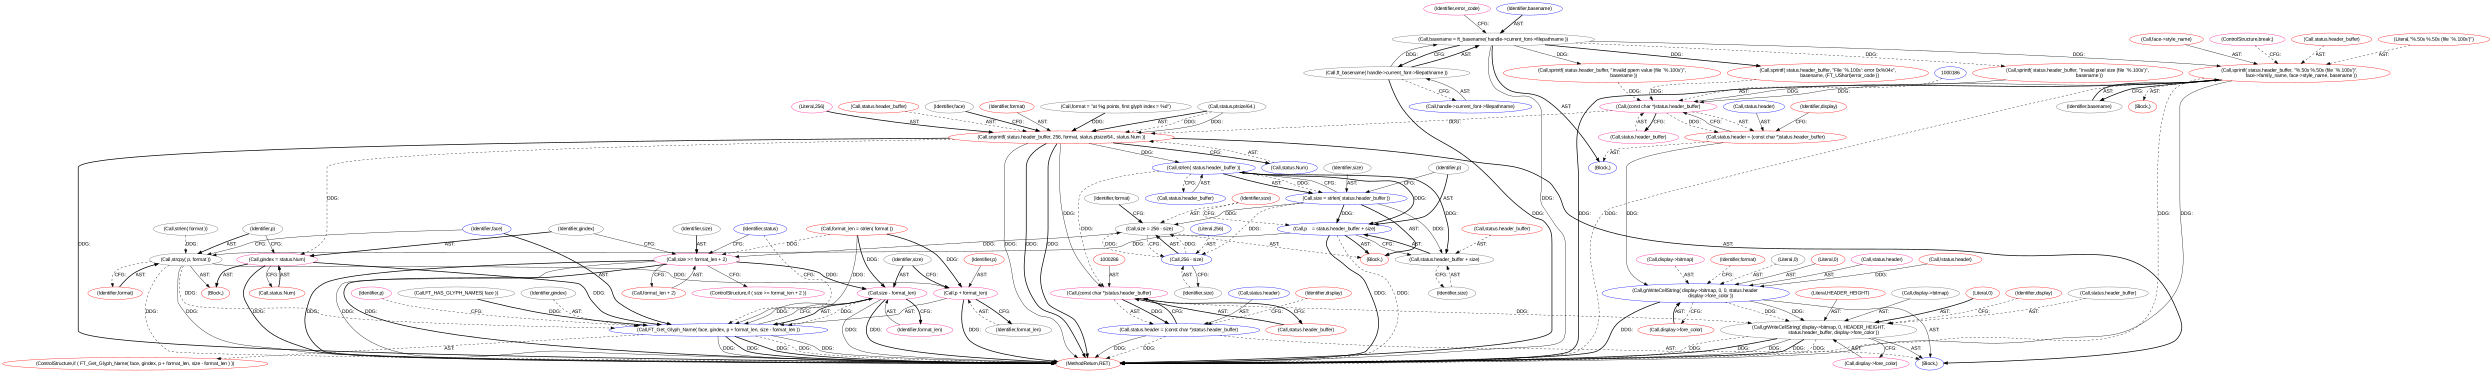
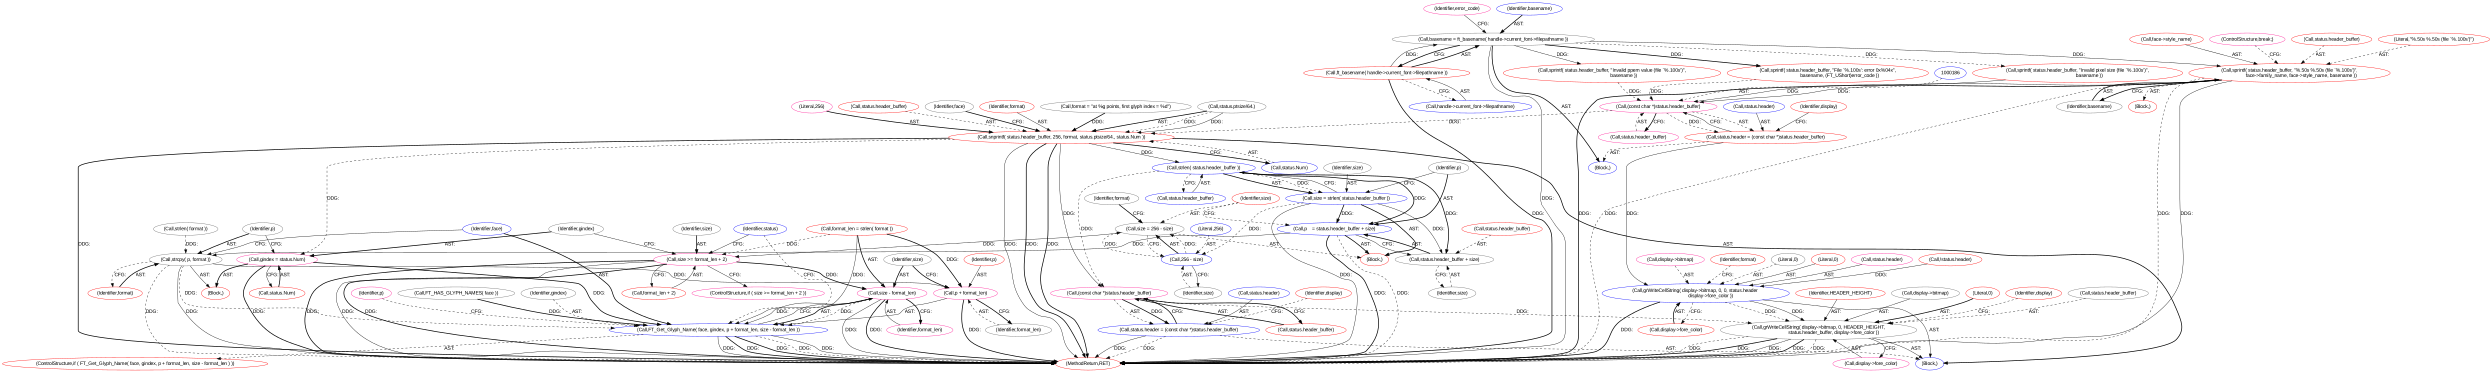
node "(Call,ft_basename( handle->current_font->filepathname ))": color gray40 -> red
edge "(Call,size = strlen( status.header_buffer ))" -> "(Call,size = 256 - size)": now "(Call,size = strlen( status.header_buffer ))" -> "(MethodReturn,RET)"
edge "(Call,format_len = strlen( format ))" -> "(Call,size - format_len)": label "DDG: " -> "AST: "
node "1000286": removed
node "(Literal,HEADER_HEIGHT)": label "(Literal,HEADER_HEIGHT)" -> "(Identifier,HEADER_HEIGHT)"
